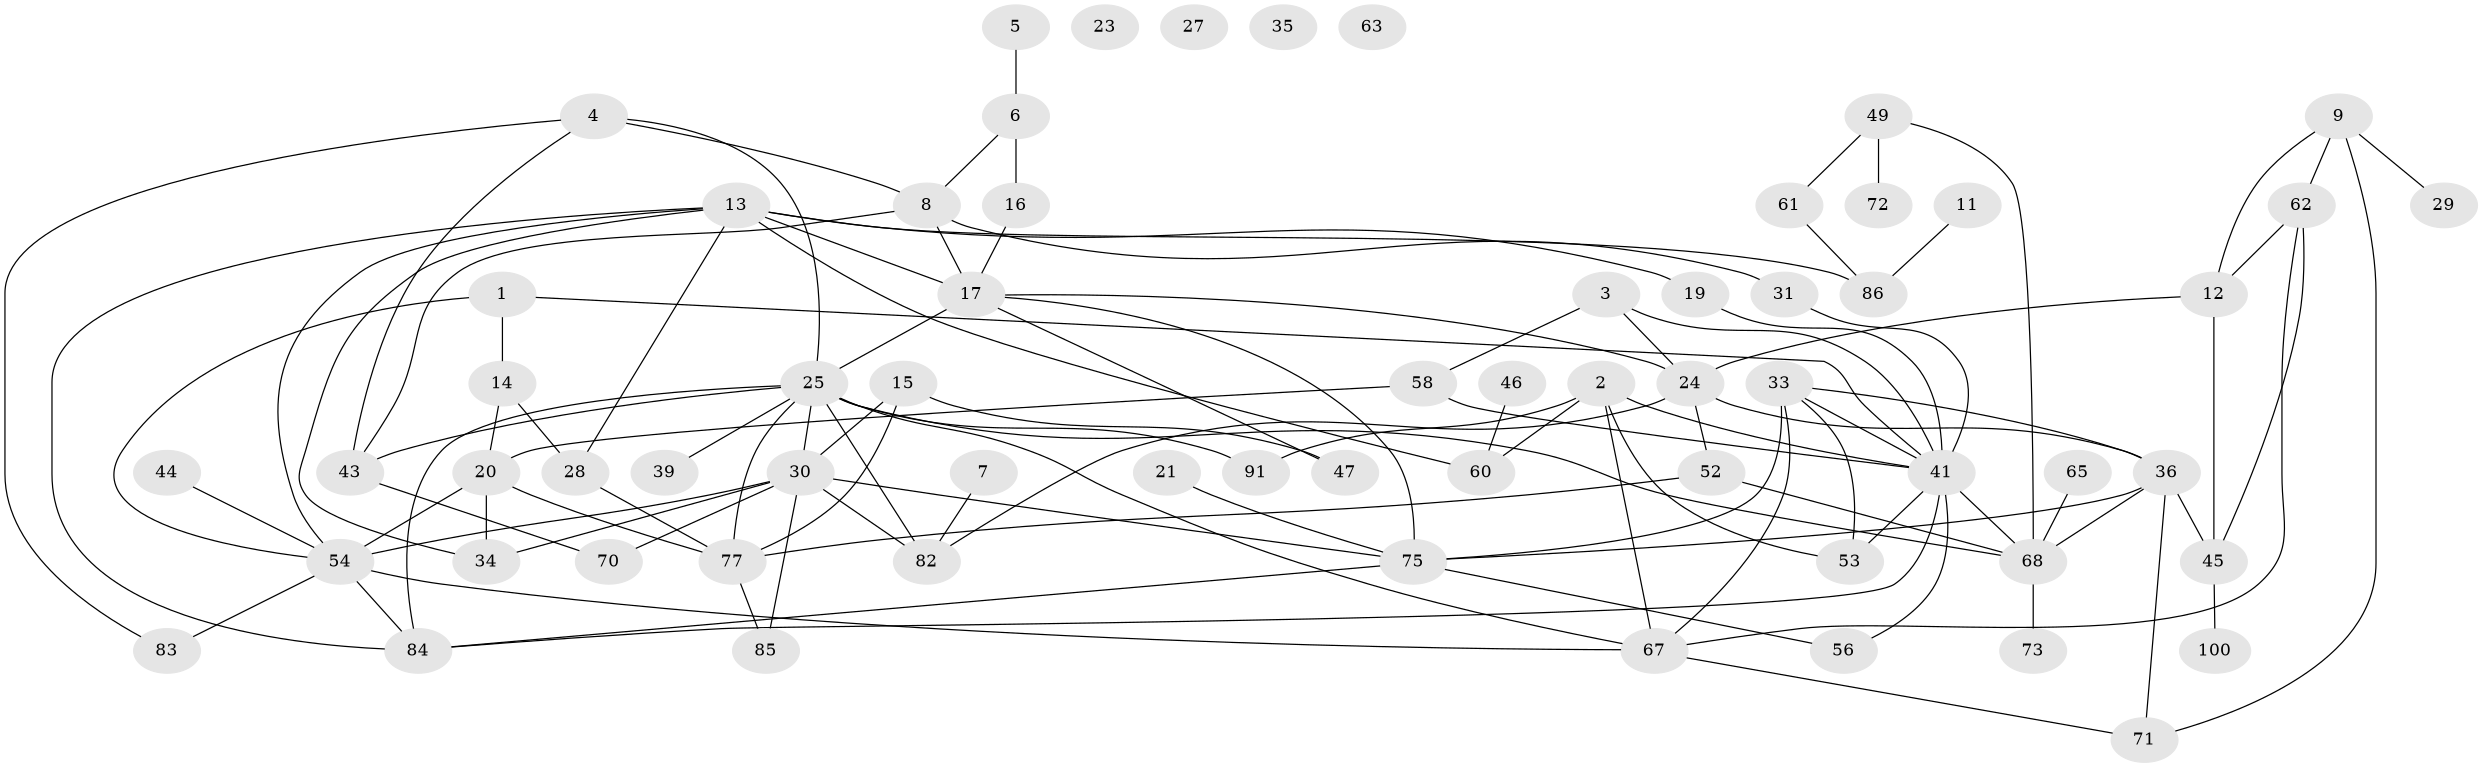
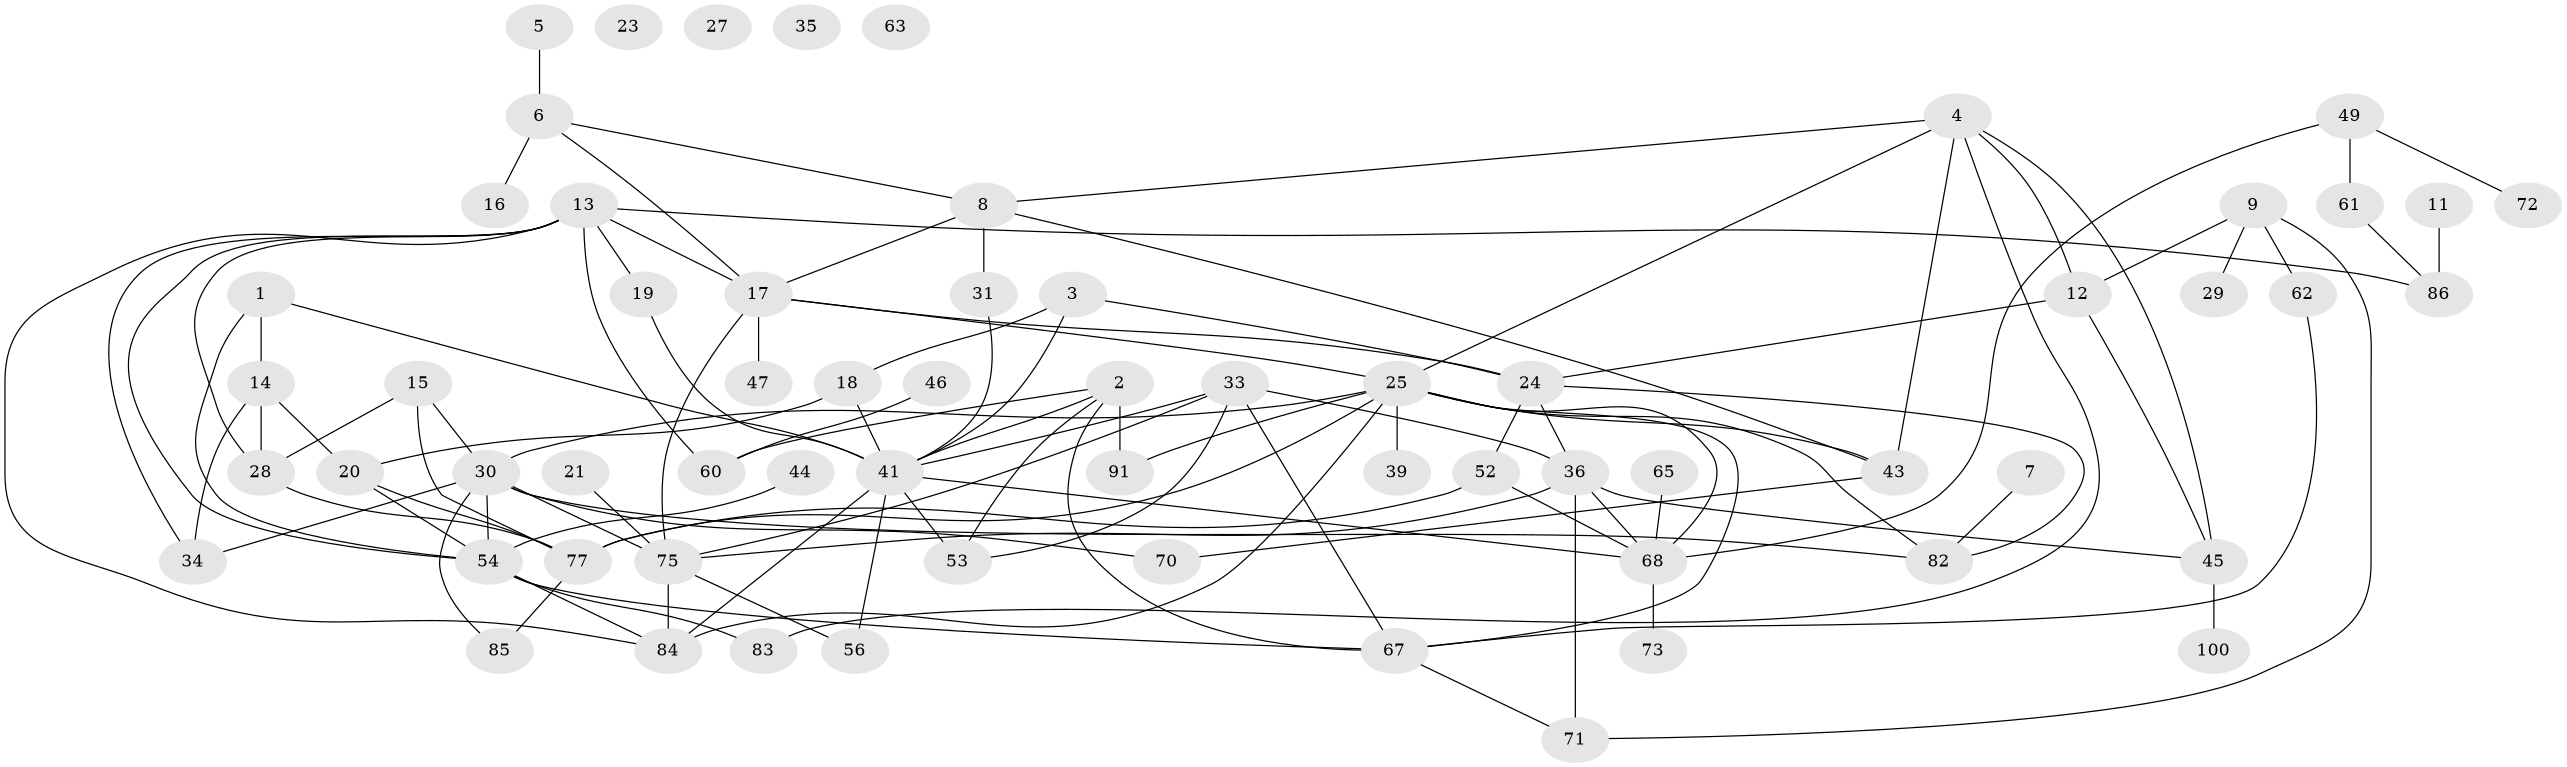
edge "16" -- "17": now "6" -- "17"
edge "62" -- "12": now "4" -- "12"
node "58": label "58" -> "18"
edge "62" -- "45": now "4" -- "45"
edge "15" -- "47": now "15" -- "28"
edge "20" -- "34": now "14" -- "34"
